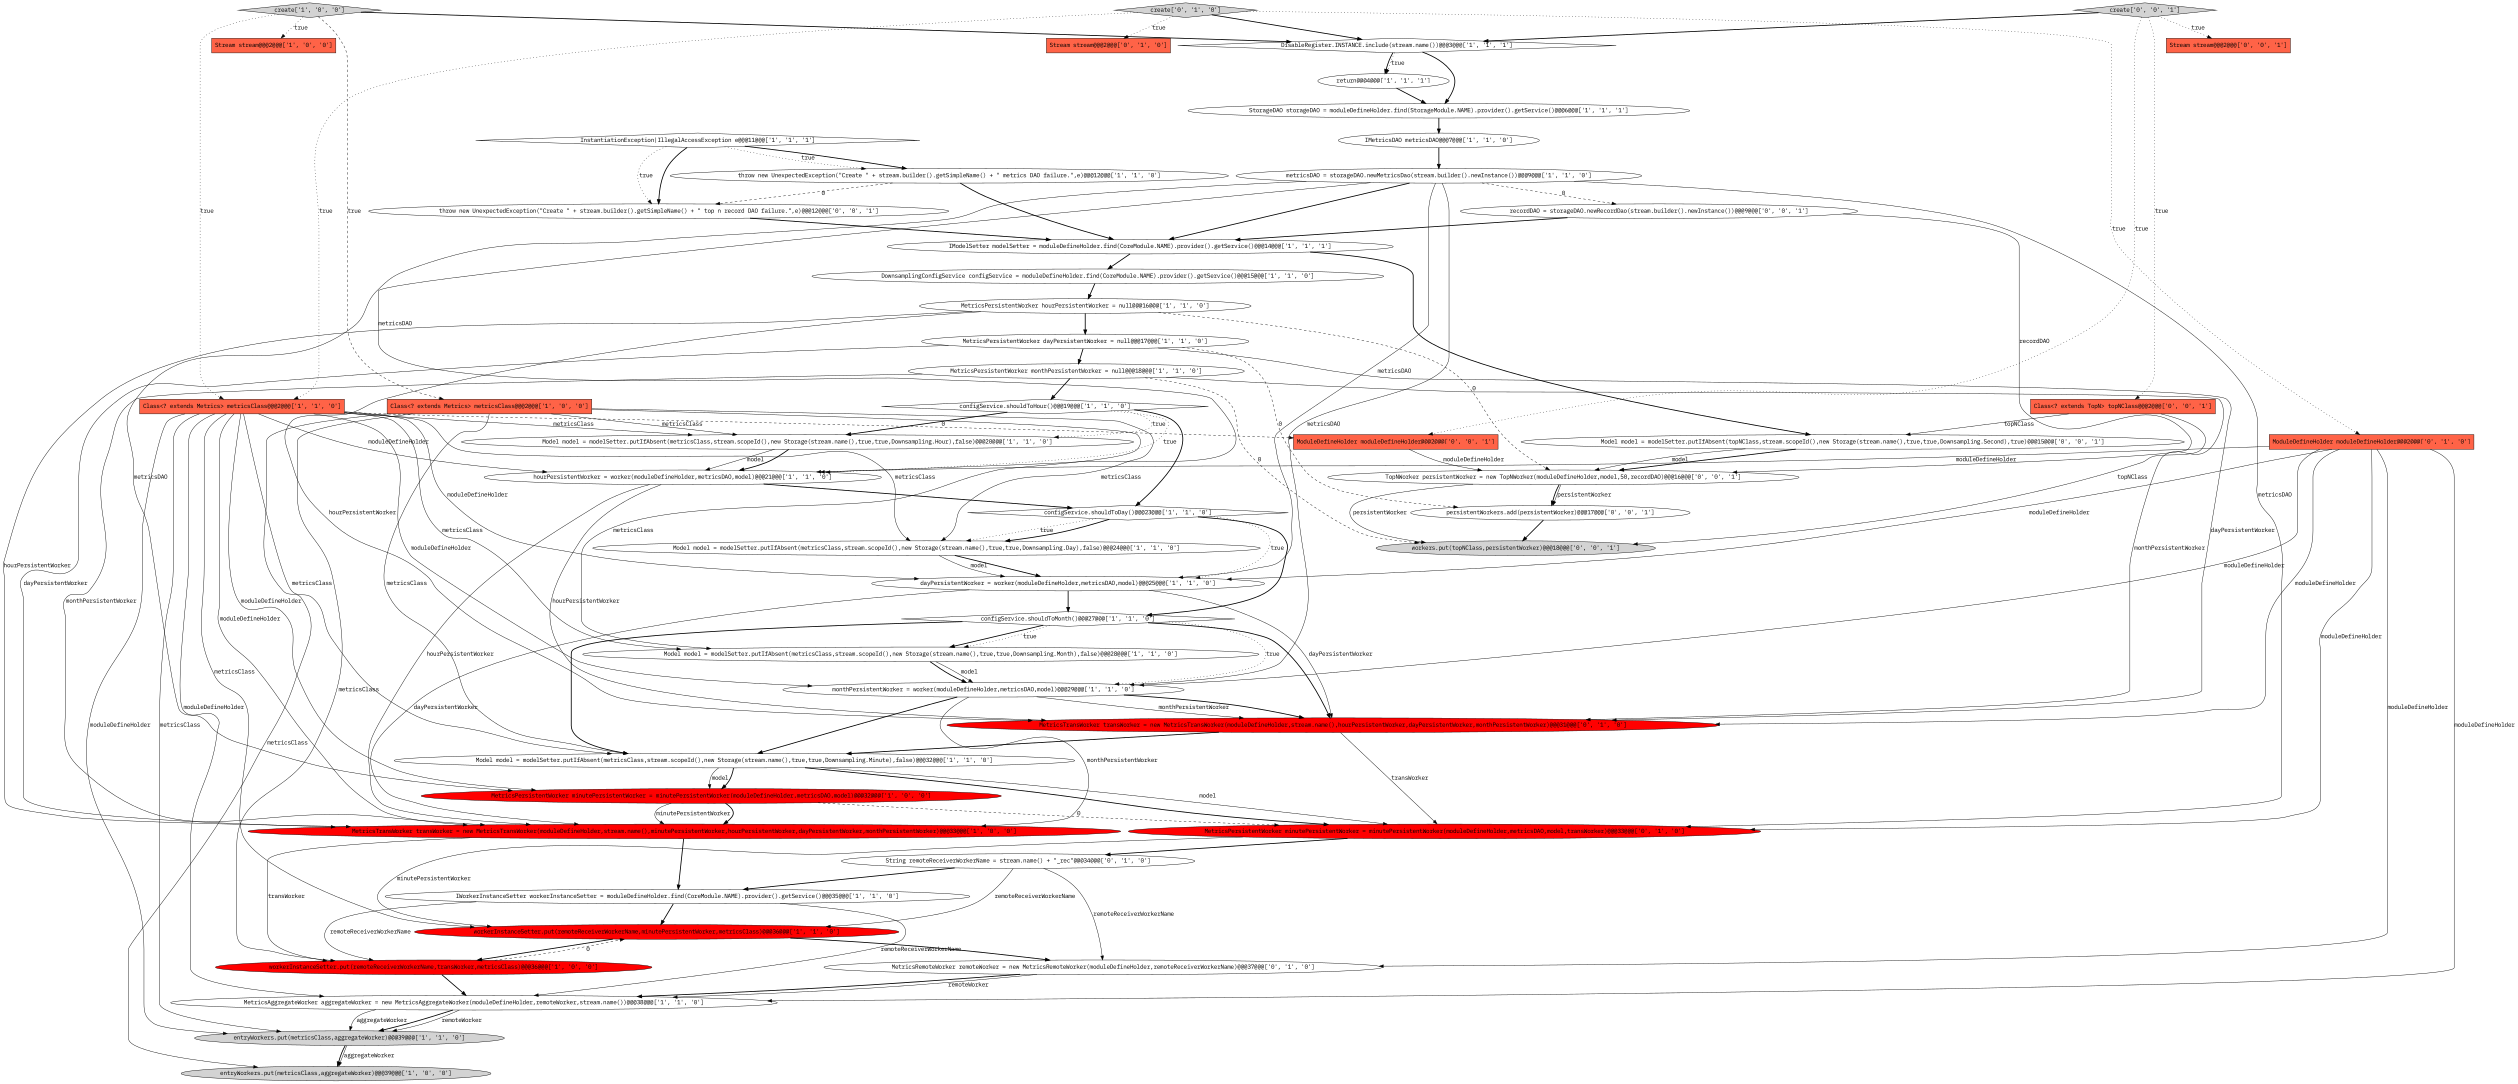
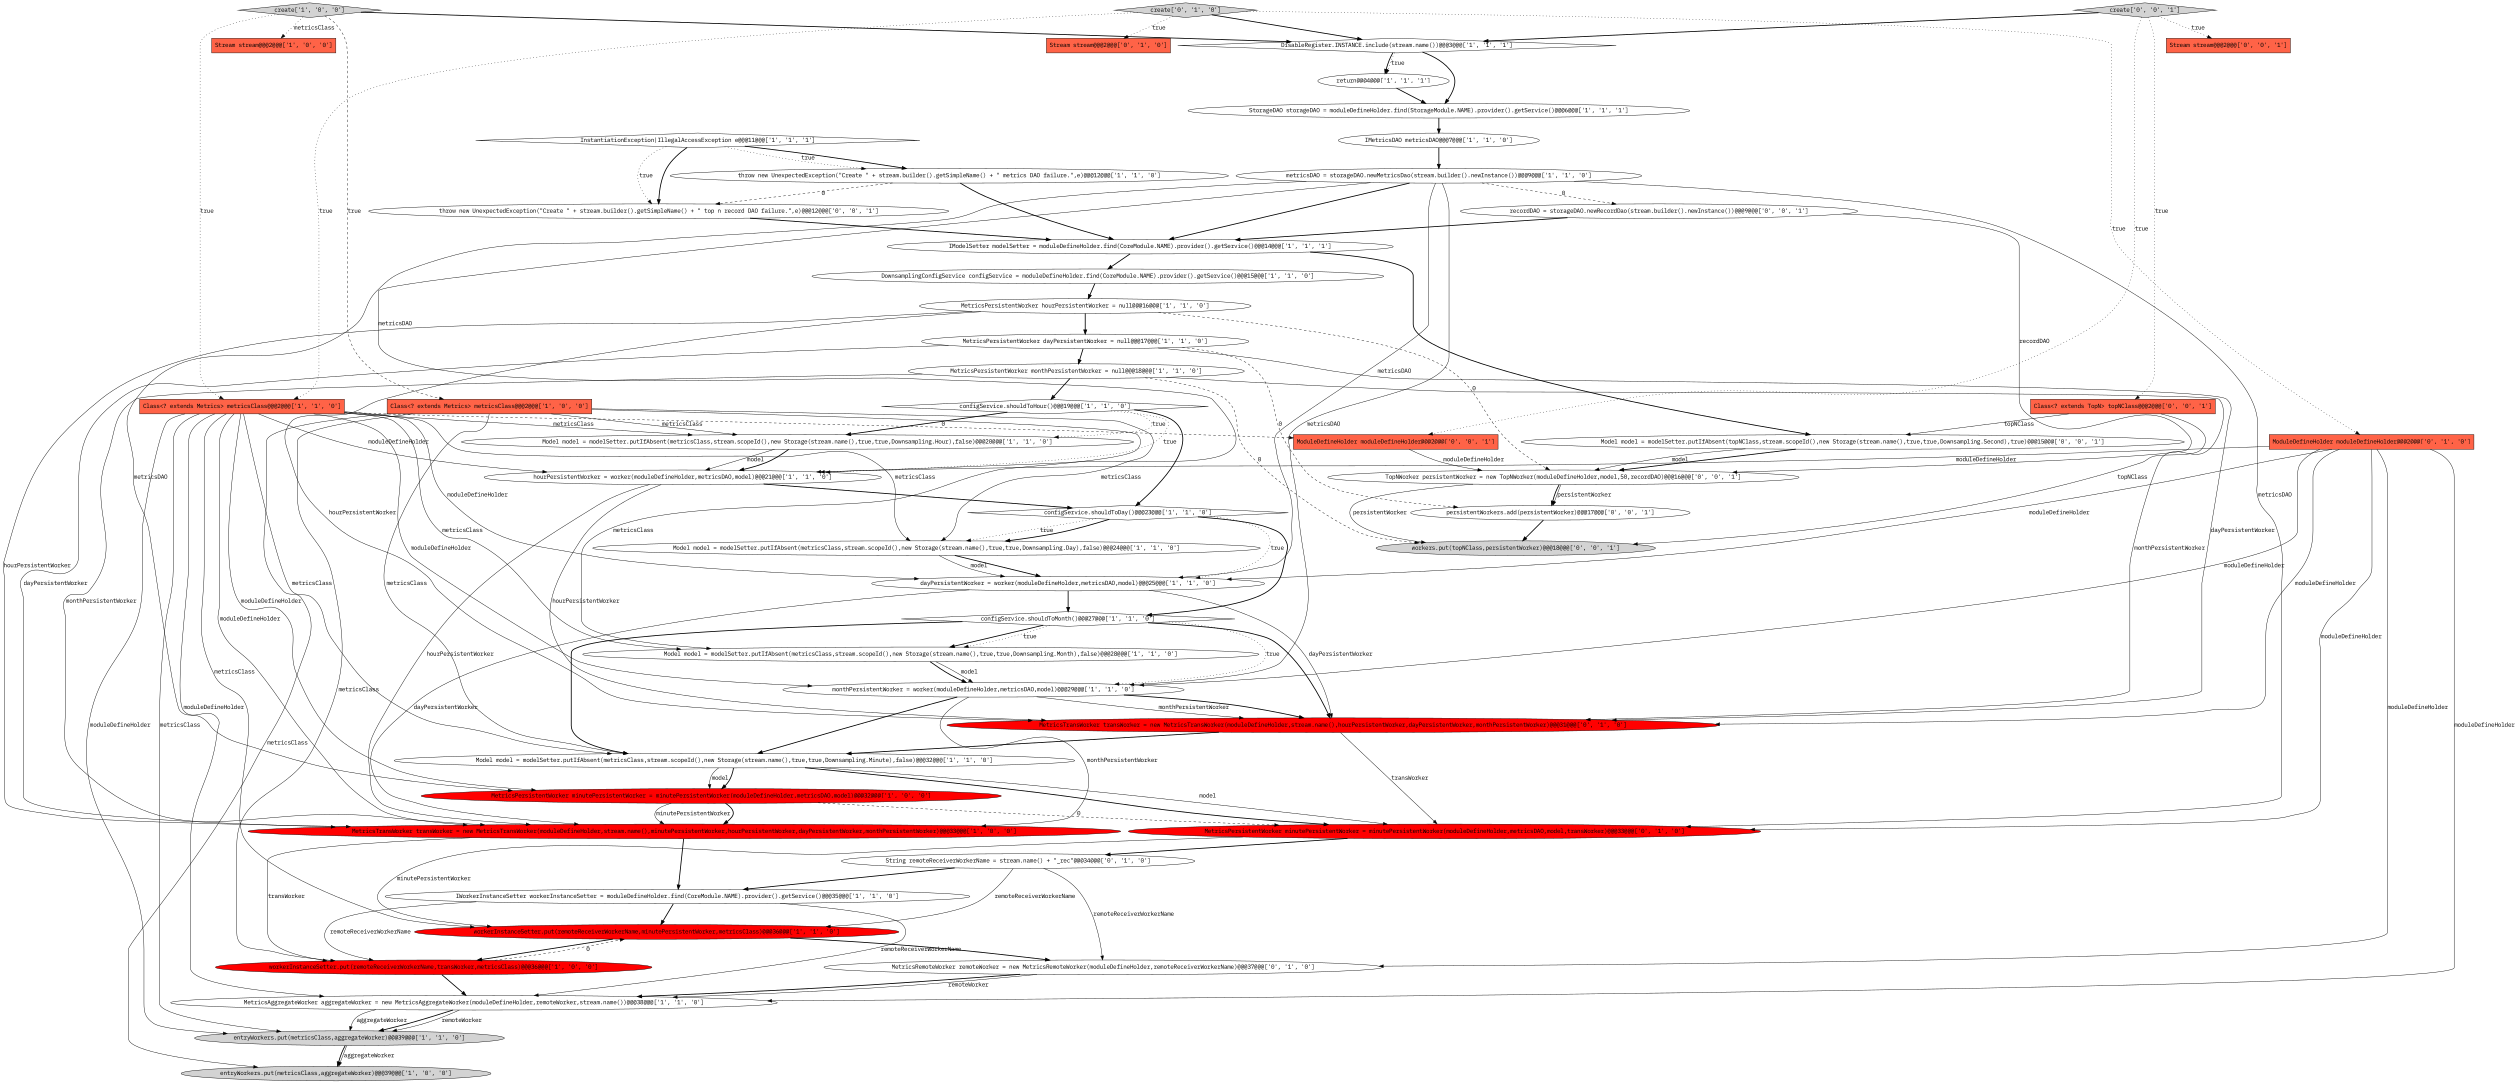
edge "create['1', '0', '0']" -> "Stream stream@@@2@@@['1', '0', '0']": label "true" -> "metricsClass"
